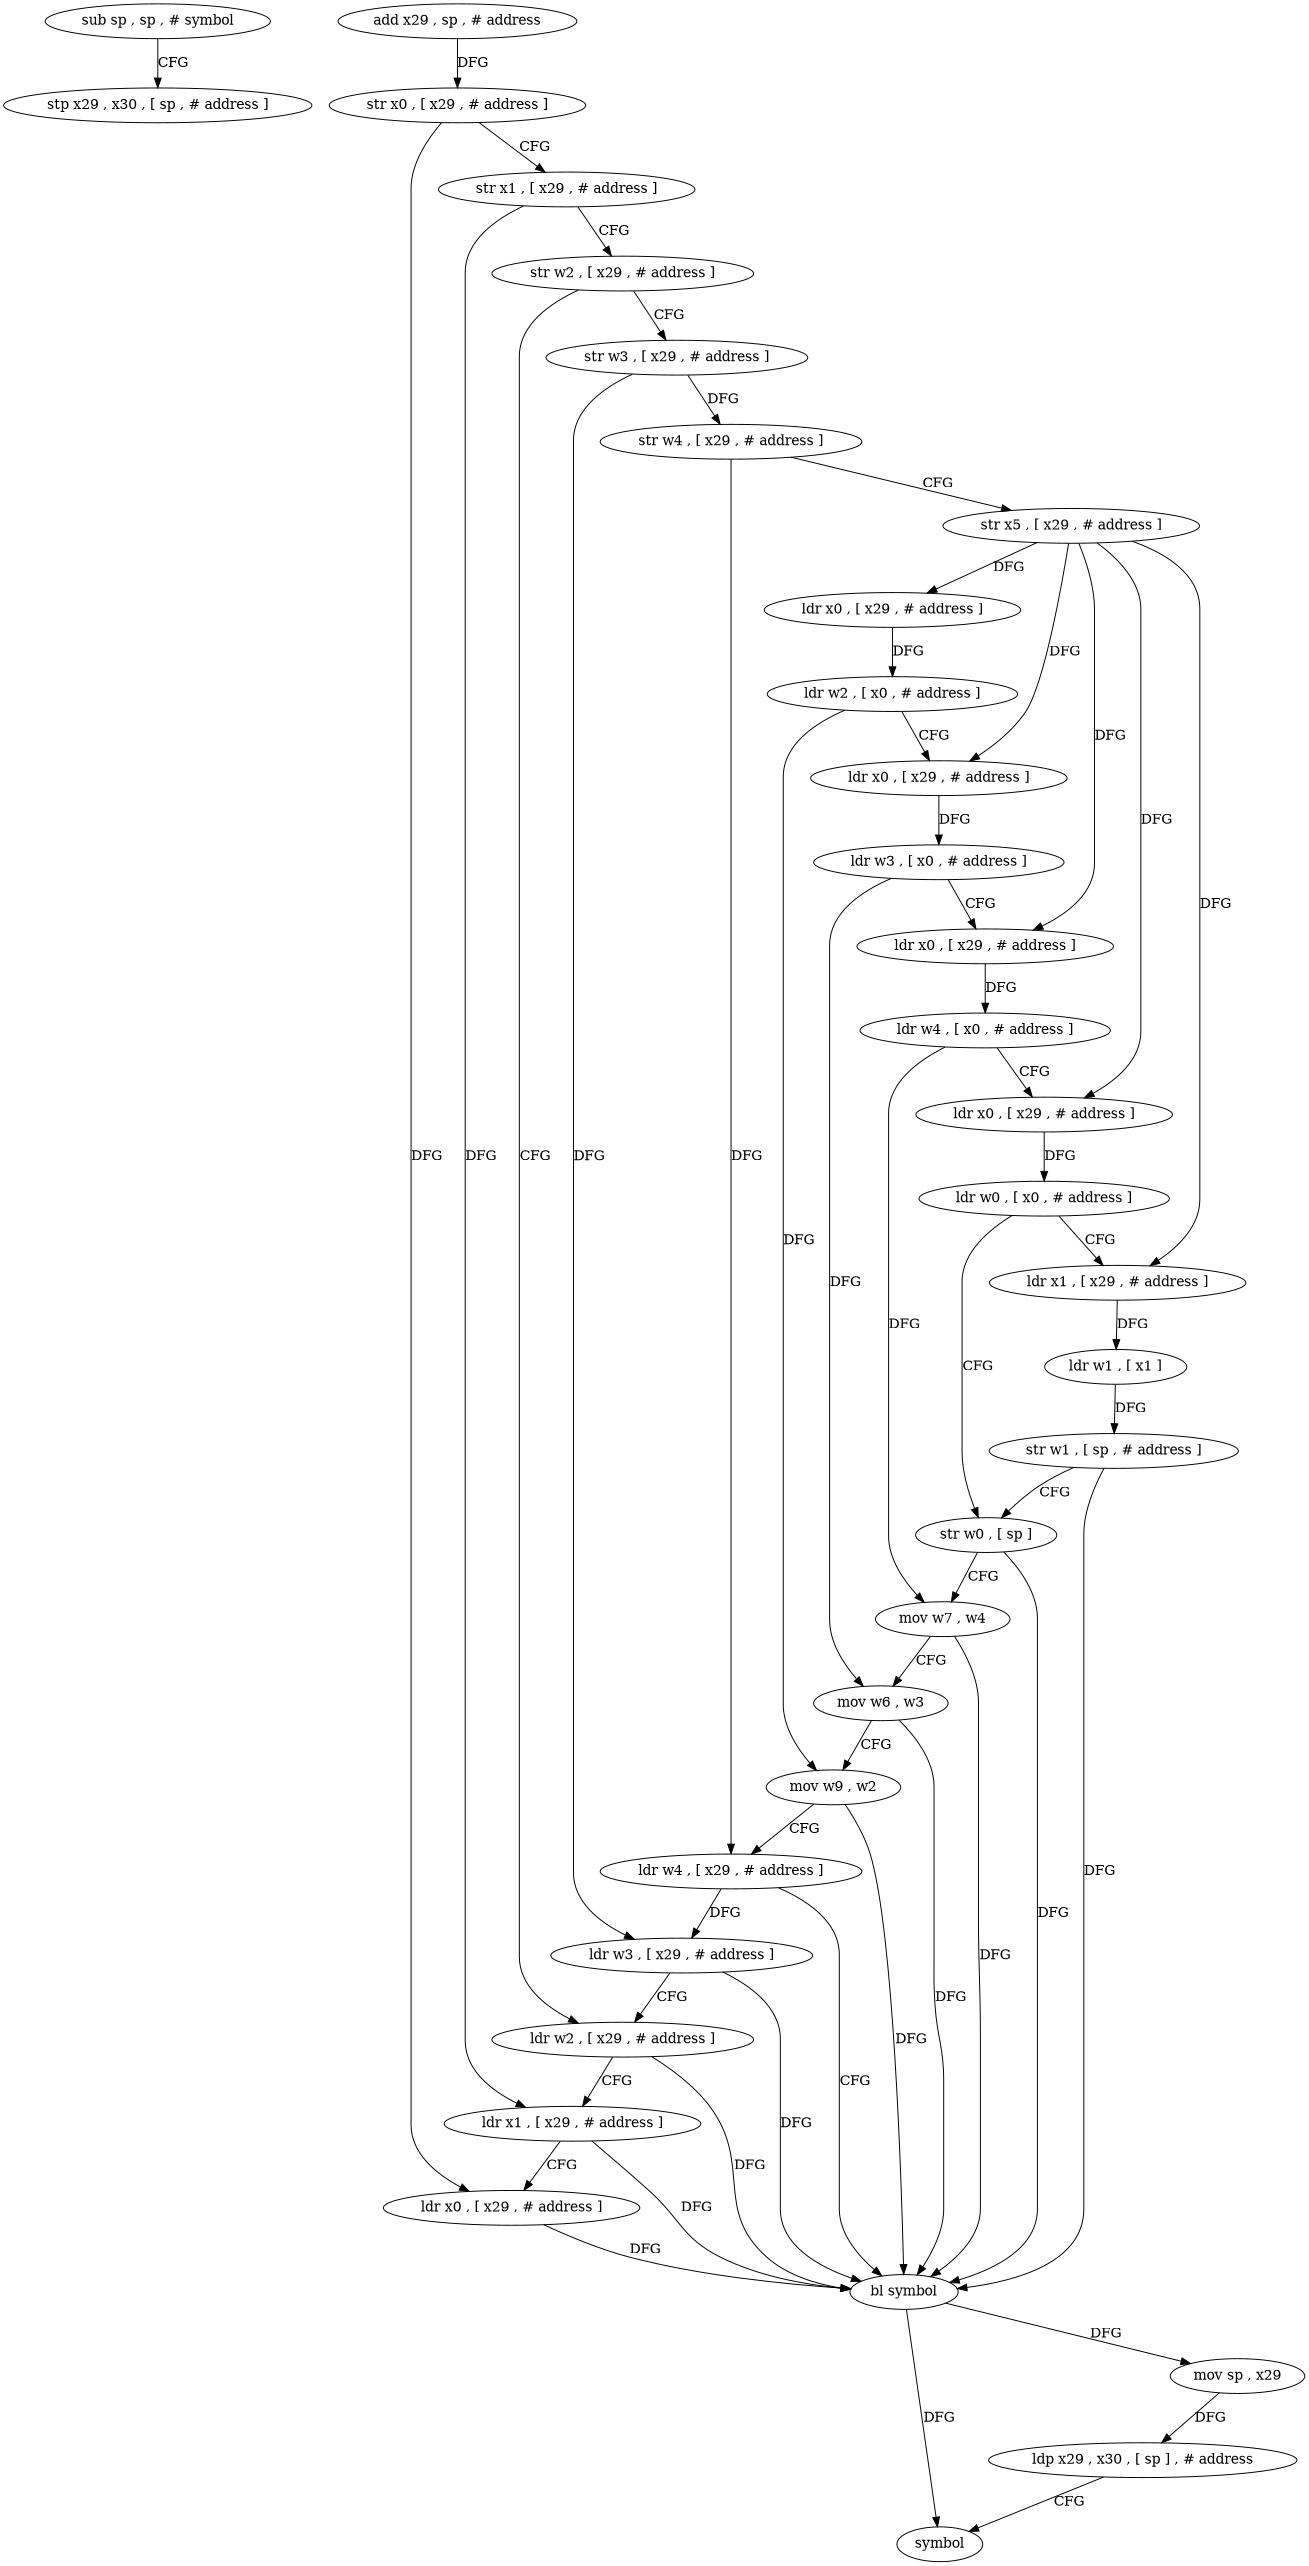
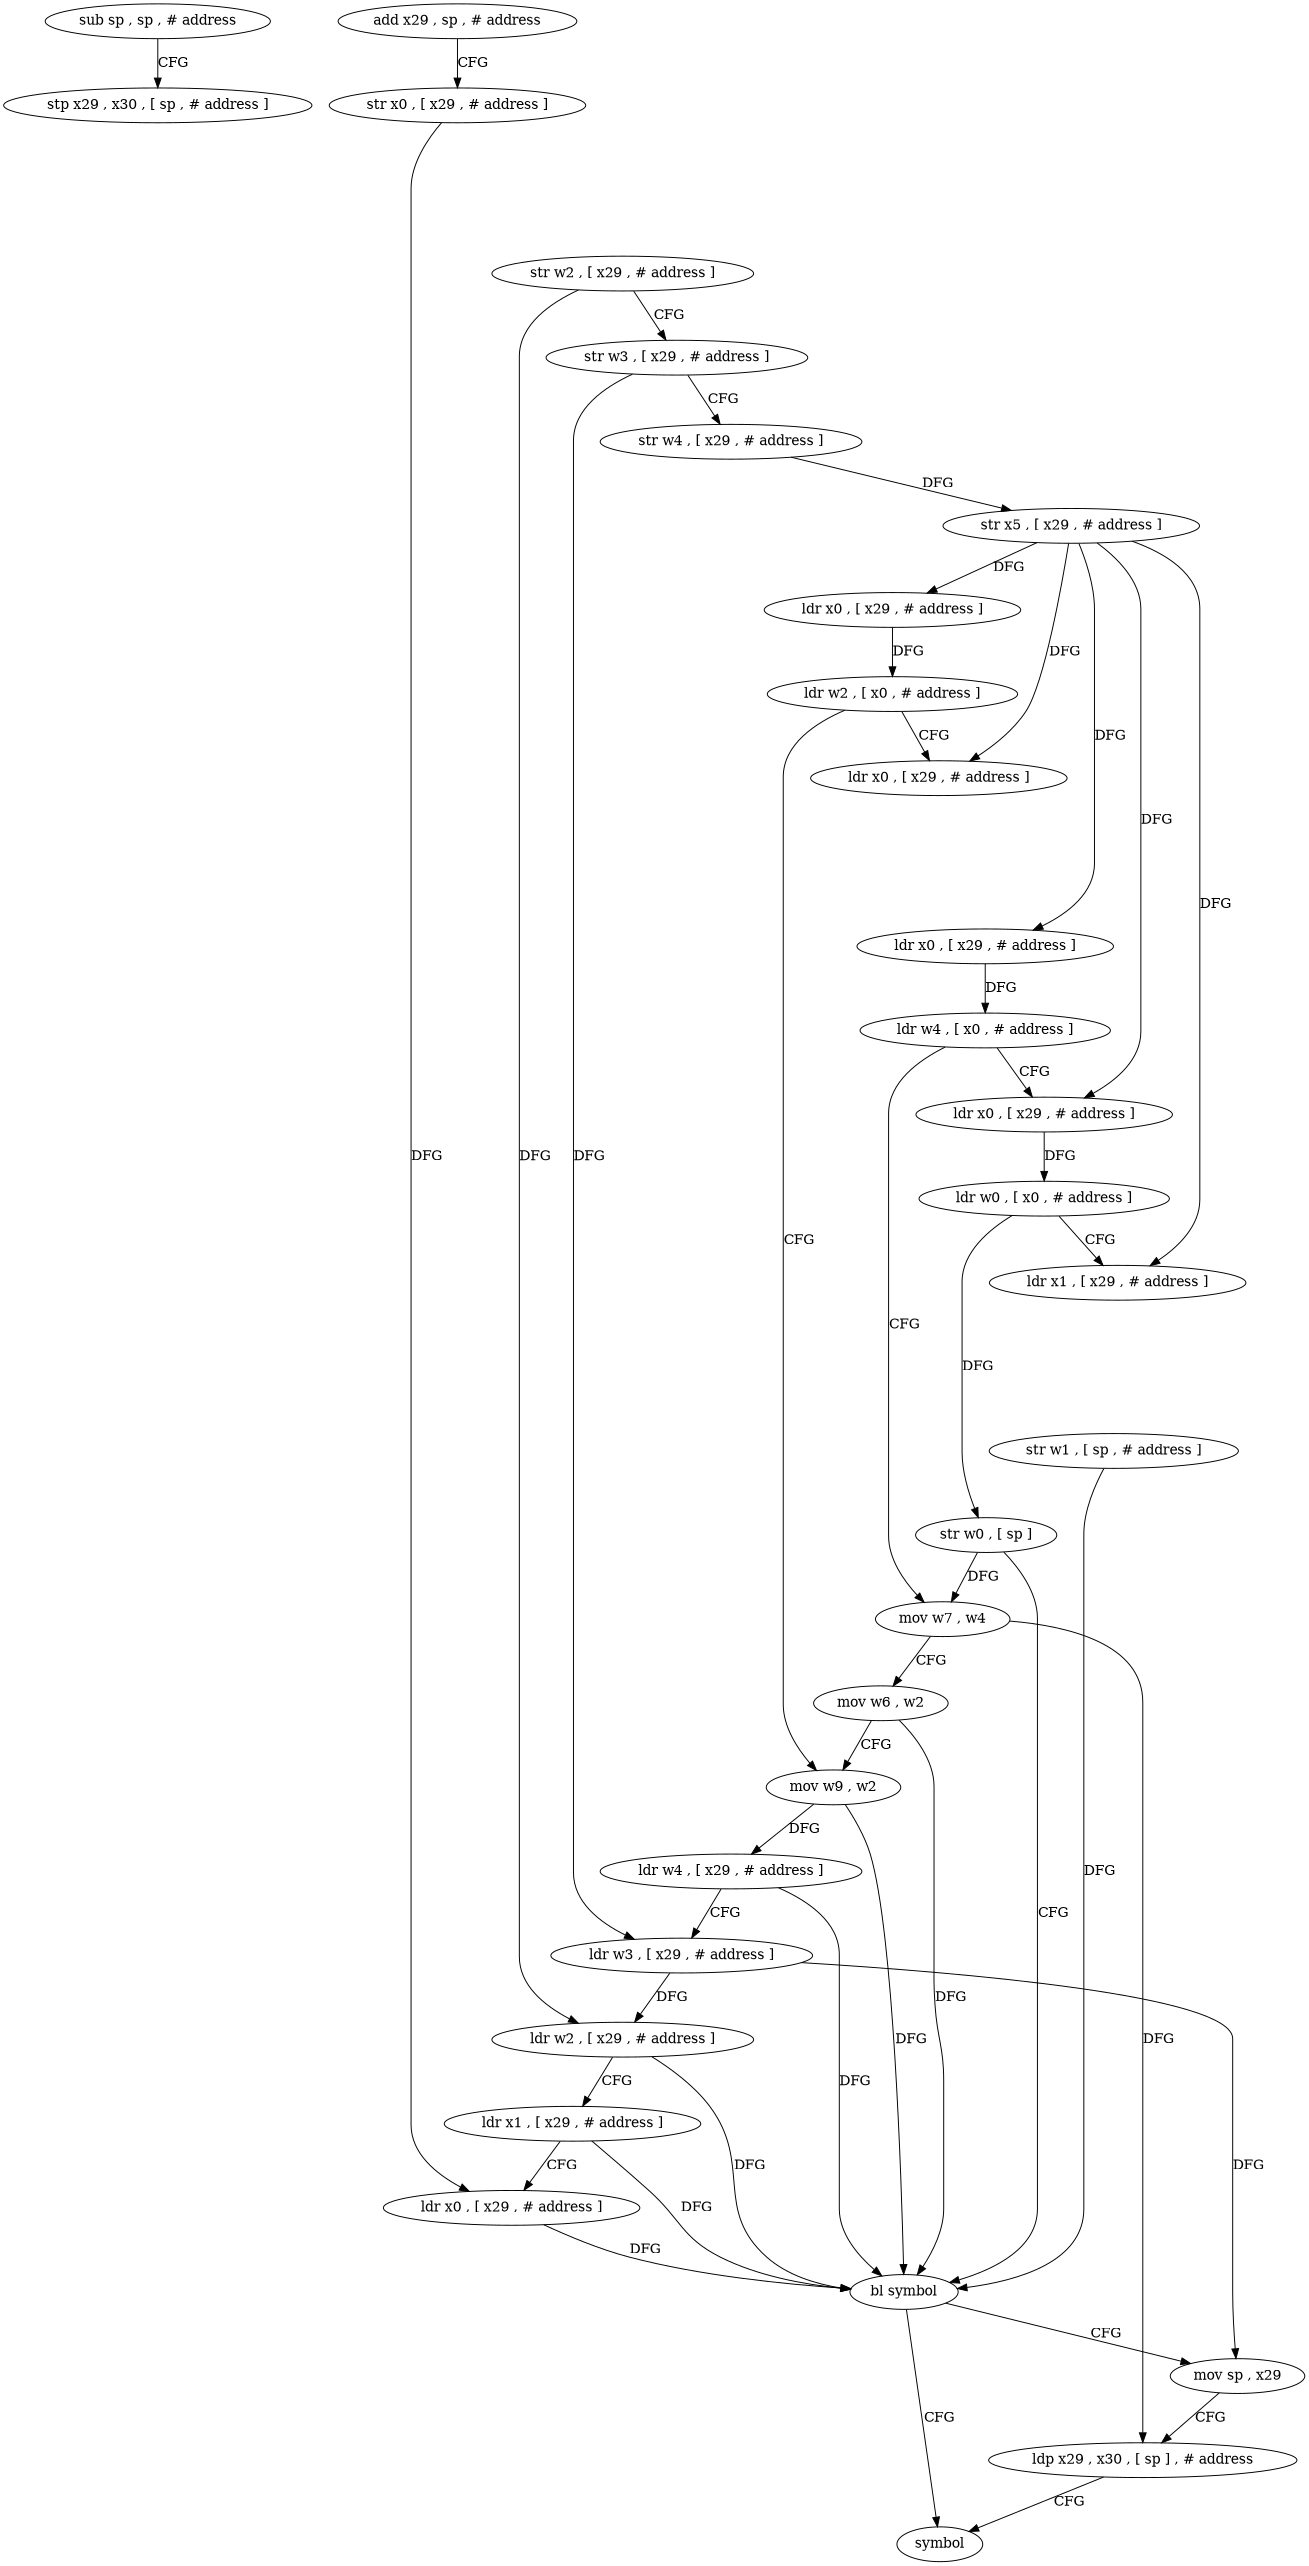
node "sub sp , sp , # symbol": label "sub sp , sp , # symbol" -> "sub sp , sp , # address"
edge "add x29 , sp , # address" -> "str x0 , [ x29 , # address ]": label "DFG" -> "CFG"
node "str x1 , [ x29 , # address ]": removed
edge "str w3 , [ x29 , # address ]" -> "str w4 , [ x29 , # address ]": label "DFG" -> "CFG"
edge "str w4 , [ x29 , # address ]" -> "str x5 , [ x29 , # address ]": label "CFG" -> "DFG"
node "ldr w3 , [ x0 , # address ]": removed
edge "str w4 , [ x29 , # address ]" -> "ldr w4 , [ x29 , # address ]": removed, label "DFG"
edge "str w2 , [ x29 , # address ]" -> "ldr w2 , [ x29 , # address ]": label "CFG" -> "DFG"
edge "ldr w2 , [ x0 , # address ]" -> "mov w9 , w2": label "DFG" -> "CFG"
edge "ldr w4 , [ x0 , # address ]" -> "mov w7 , w4": label "DFG" -> "CFG"
edge "ldr w0 , [ x0 , # address ]" -> "str w0 , [ sp ]": label "CFG" -> "DFG"
node "ldr w1 , [ x1 ]": removed
edge "str w1 , [ sp , # address ]" -> "str w0 , [ sp ]": removed, label "CFG"
edge "str w0 , [ sp ]" -> "mov w7 , w4": label "CFG" -> "DFG"
node "mov w6 , w3": label "mov w6 , w3" -> "mov w6 , w2"
edge "mov w9 , w2" -> "ldr w4 , [ x29 , # address ]": label "CFG" -> "DFG"
edge "ldr w4 , [ x29 , # address ]" -> "ldr w3 , [ x29 , # address ]": label "DFG" -> "CFG"
edge "str w0 , [ sp ]" -> "bl symbol": label "DFG" -> "CFG"
edge "mov w7 , w4" -> "bl symbol": now "mov w7 , w4" -> "ldp x29 , x30 , [ sp ] , # address"
edge "ldr w3 , [ x29 , # address ]" -> "ldr w2 , [ x29 , # address ]": label "CFG" -> "DFG"
edge "ldr w4 , [ x29 , # address ]" -> "bl symbol": label "CFG" -> "DFG"
edge "ldr w3 , [ x29 , # address ]" -> "bl symbol": now "ldr w3 , [ x29 , # address ]" -> "mov sp , x29"
edge "bl symbol" -> "mov sp , x29": label "DFG" -> "CFG"
edge "bl symbol" -> "symbol": label "DFG" -> "CFG"
edge "mov sp , x29" -> "ldp x29 , x30 , [ sp ] , # address": label "DFG" -> "CFG"
